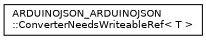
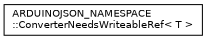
node "ARDUINOJSON_ARDUINOJSON ::ConverterNeedsWriteableRef< T >": label "ARDUINOJSON_ARDUINOJSON ::ConverterNeedsWriteableRef< T >" -> "ARDUINOJSON_NAMESPACE ::ConverterNeedsWriteableRef< T >"
